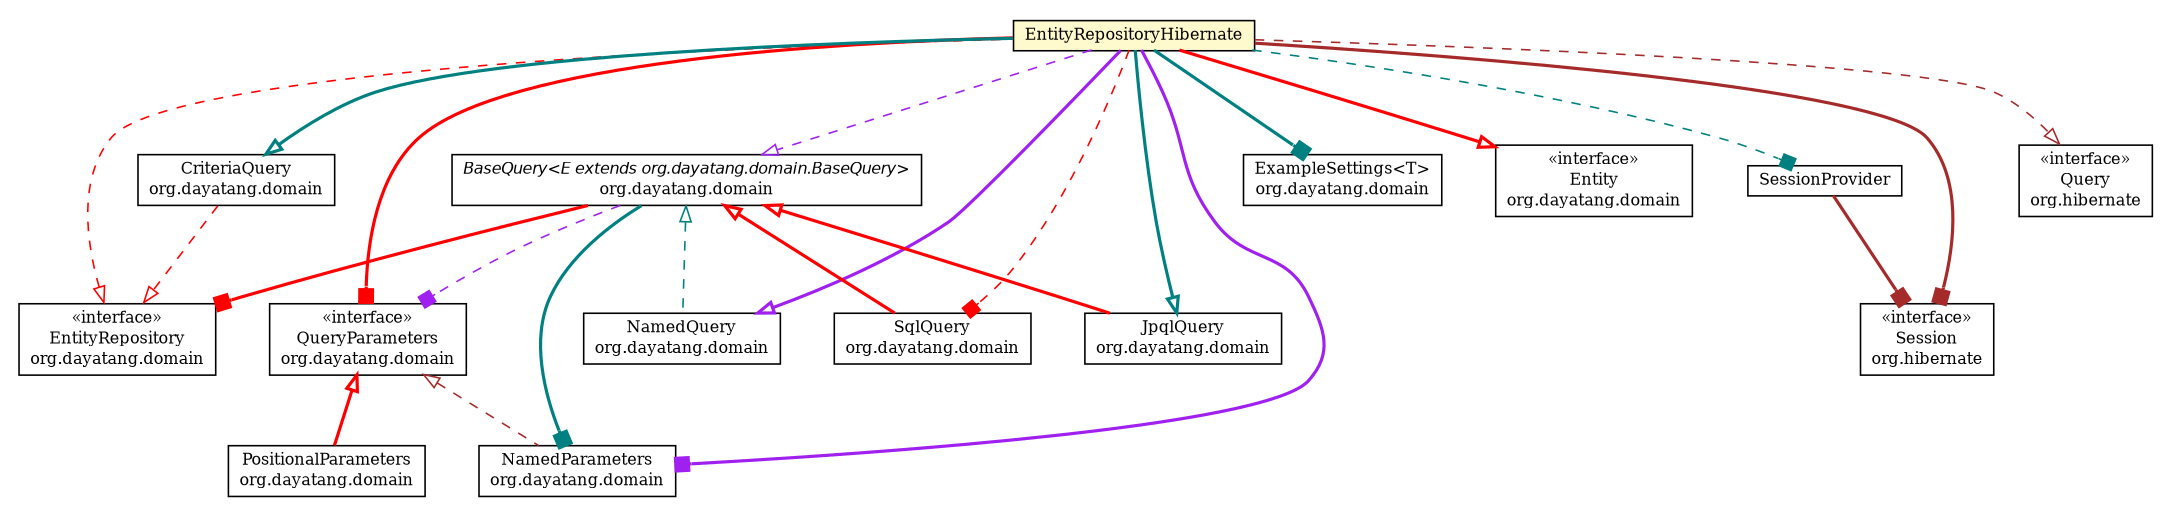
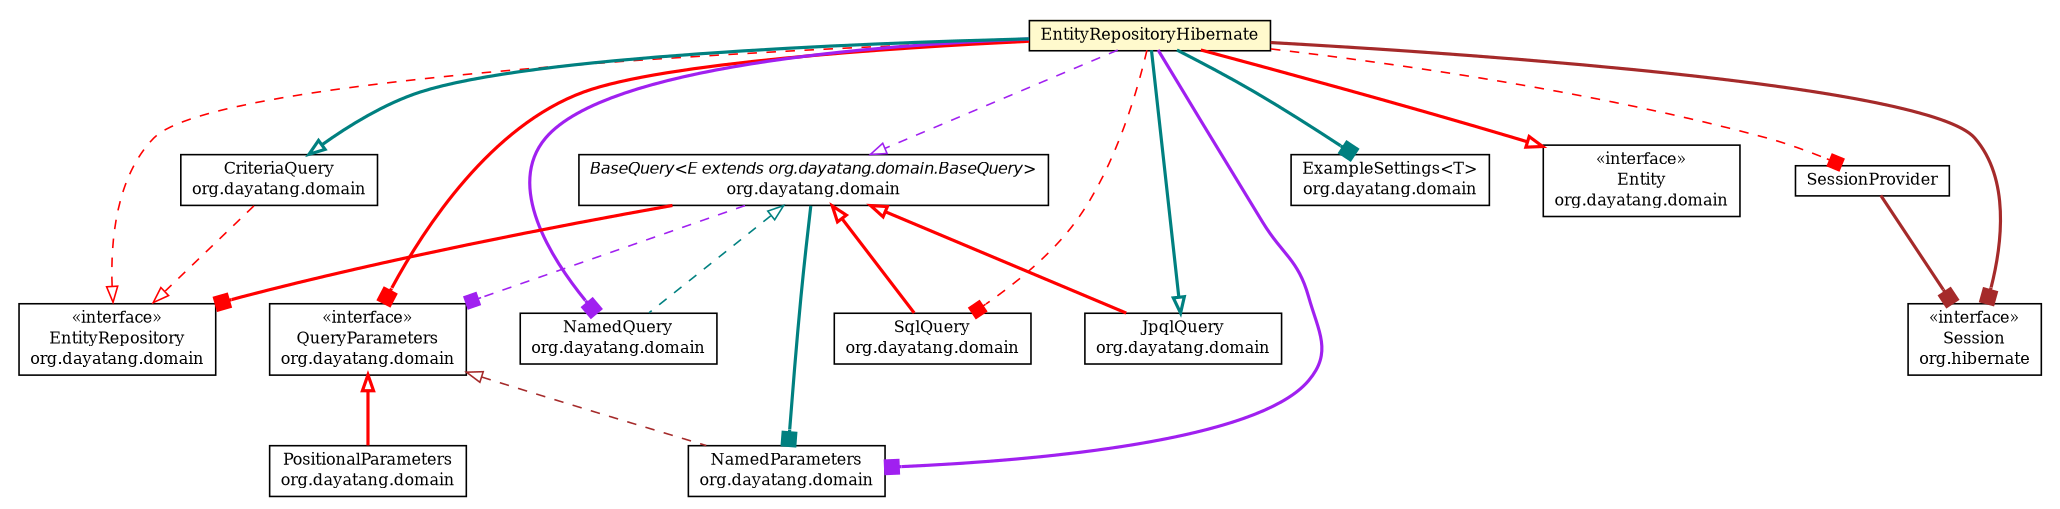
edge "EntityRepositoryHibernate" -> "SessionProvider": color teal -> red
node "Query": removed
edge "EntityRepositoryHibernate" -> "NamedQuery": arrowhead onormal -> box
